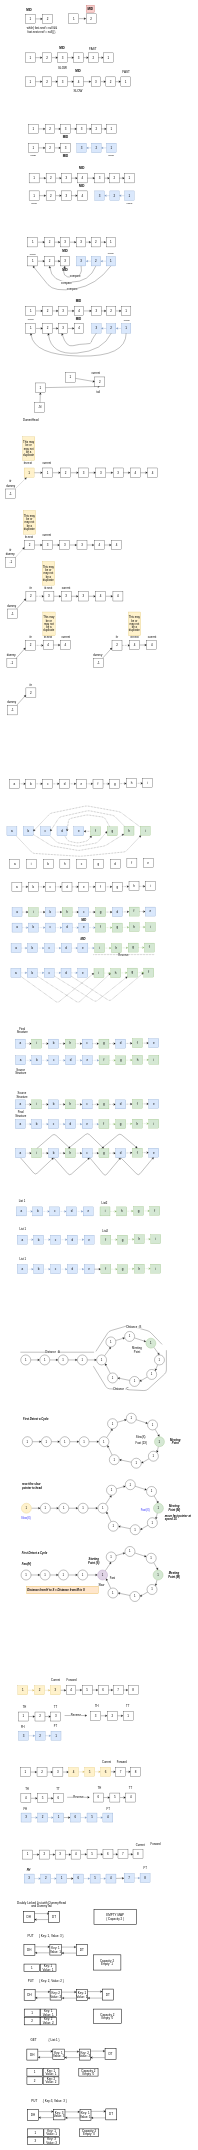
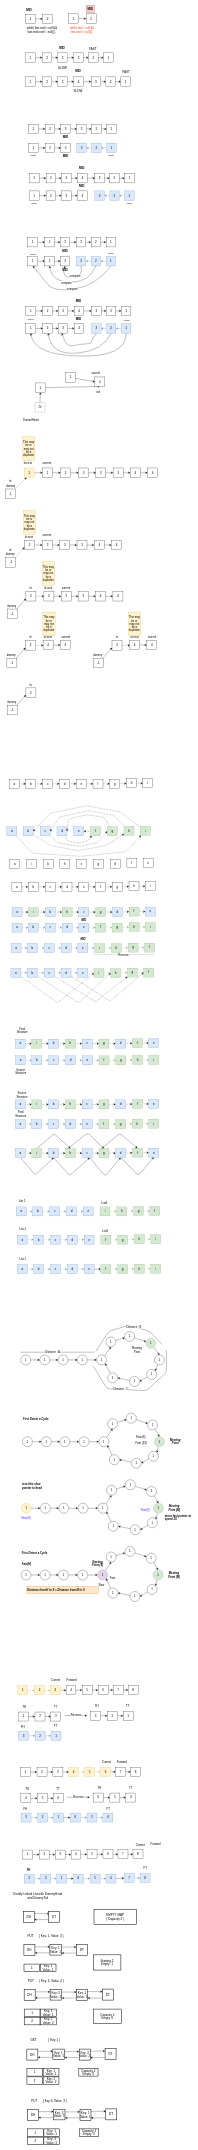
node "while( fast!= null && fast.next != null){}": added
node "-N": style solid -> dashed
node "Starting Point (S)": moved (94, 1561) -> (97, 1563)
node "Doubly Linked List with DummyHead and DummyTail": moved (41, 1904) -> (38, 1895)
node "Capacity 2 Empty 1": label "Capacity 2 Empty 1" -> "Starting 2 Empty 1"
node "{ List:1 }": label "{ List:1 }" -> "{ Key:1 }"
